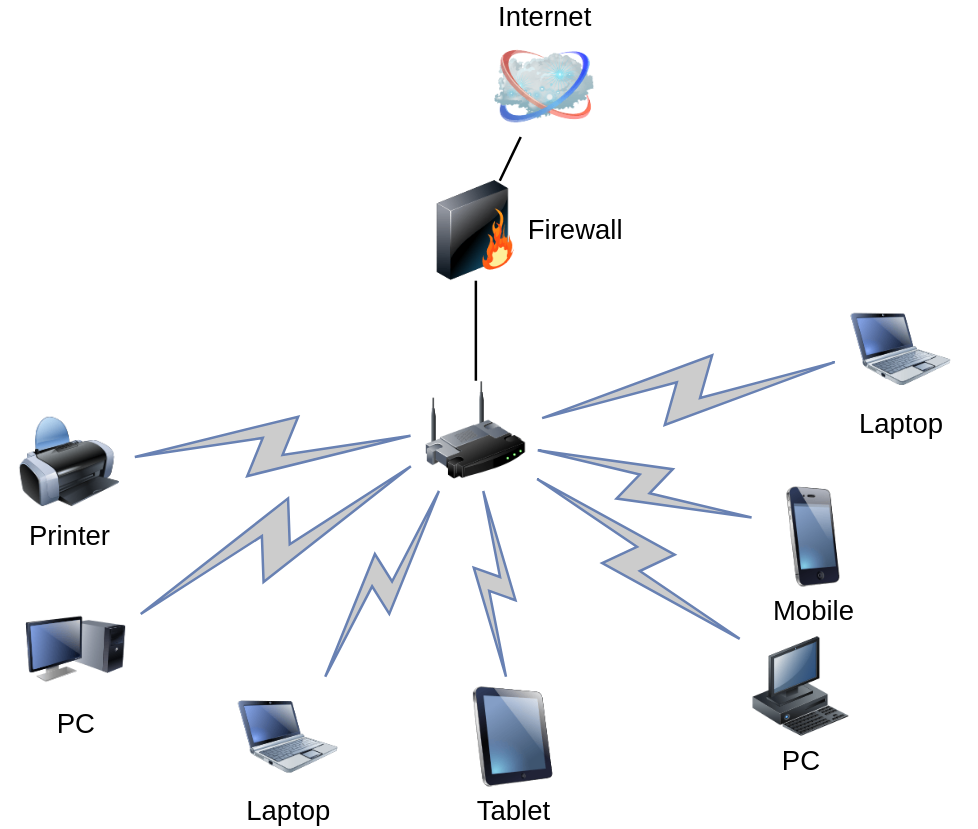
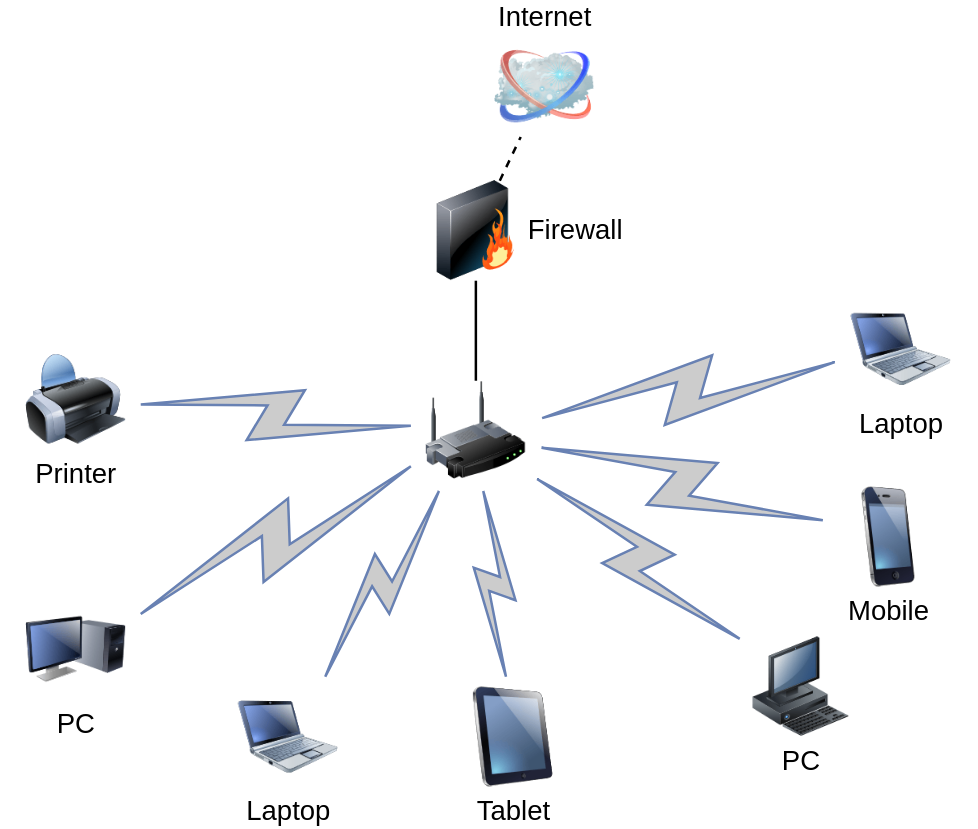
edge "Internet" -- "Firewall": style solid -> dashed
node "Printer": moved (69, 462) -> (76, 399)
node "Mobile": moved (813, 537) -> (888, 537)
